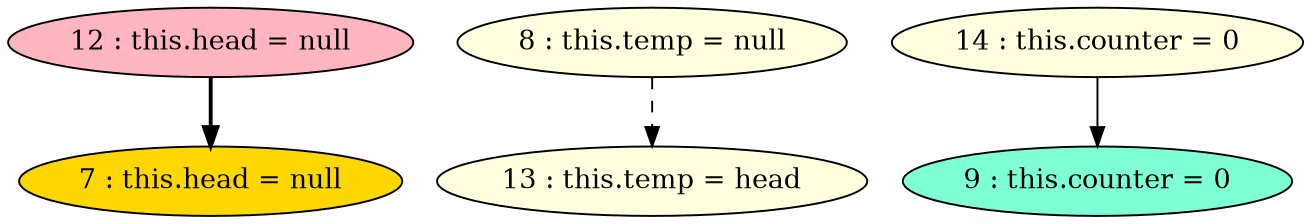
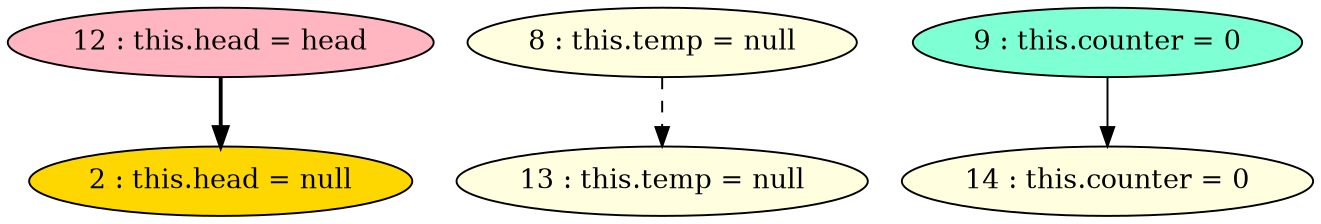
node "12 : this.head = null": label "12 : this.head = null" -> "12 : this.head = head"
edge "14 : this.counter = 0" -> "9 : this.counter = 0": reversed
node "7 : this.head = null": label "7 : this.head = null" -> "2 : this.head = null"
node "13 : this.temp = head": label "13 : this.temp = head" -> "13 : this.temp = null"
